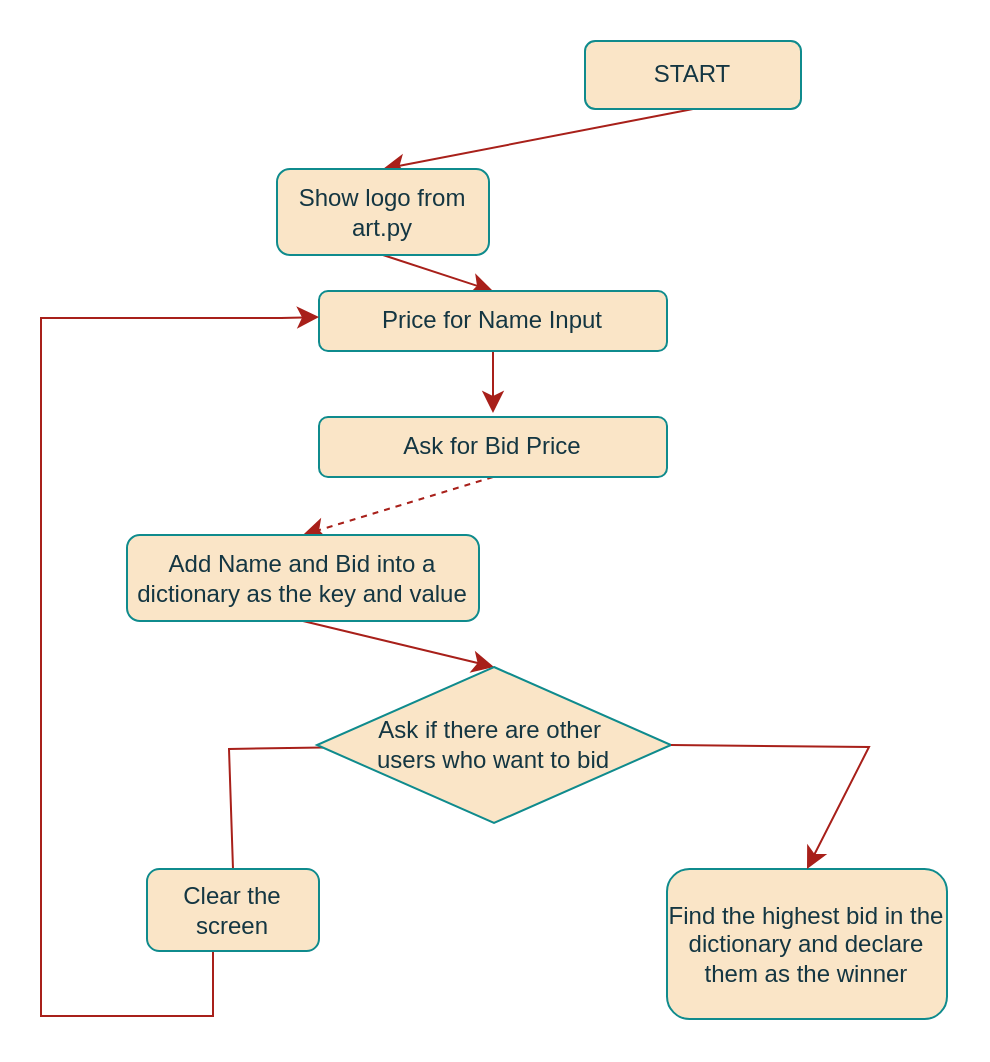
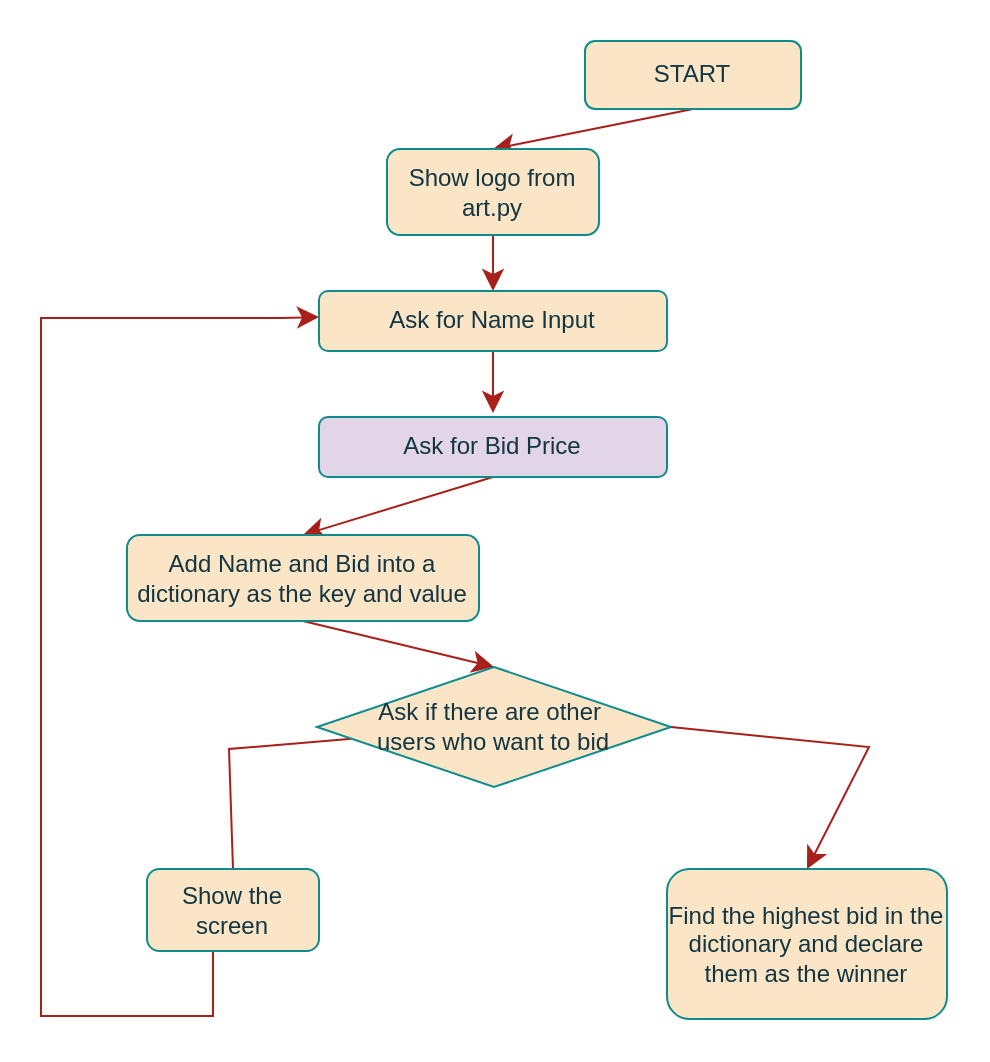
node "Show logo from art.py": moved (383, 212) -> (493, 192)
node "Price for Name Input": label "Price for Name Input" -> "Ask for Name Input"
node "Ask for Bid Price": fillcolor #fae5c7 -> #e1d5e7
edge "Ask for Bid Price" -> "Add Name and Bid into a dictionary as the key and value": style dashed -> solid
node "Ask if there are other users who want to bid": size 354x156 -> 354x120
node "Clear the screen": label "Clear the screen" -> "Show the screen"
